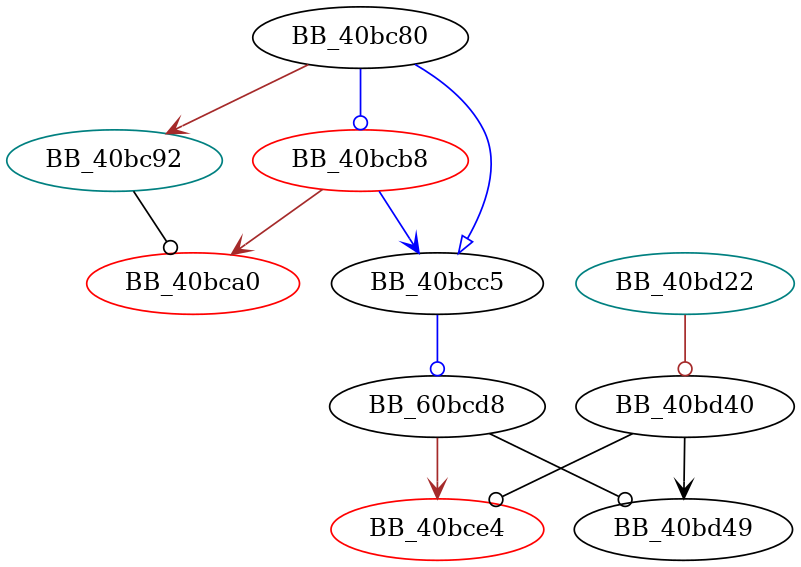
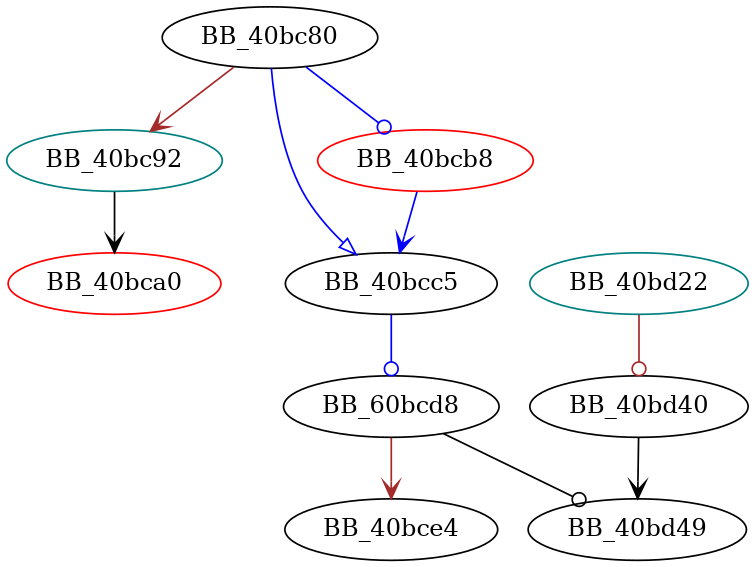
edge "BB_40bc92" -> "BB_40bca0": arrowhead odot -> vee
edge "BB_40bcb8" -> "BB_40bca0": removed
edge "BB_40bd40" -> "BB_40bce4": removed
node "BB_40bce4": color red -> black
